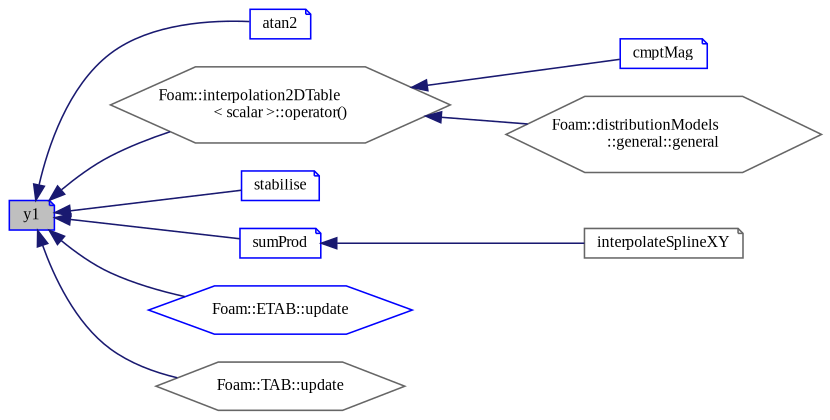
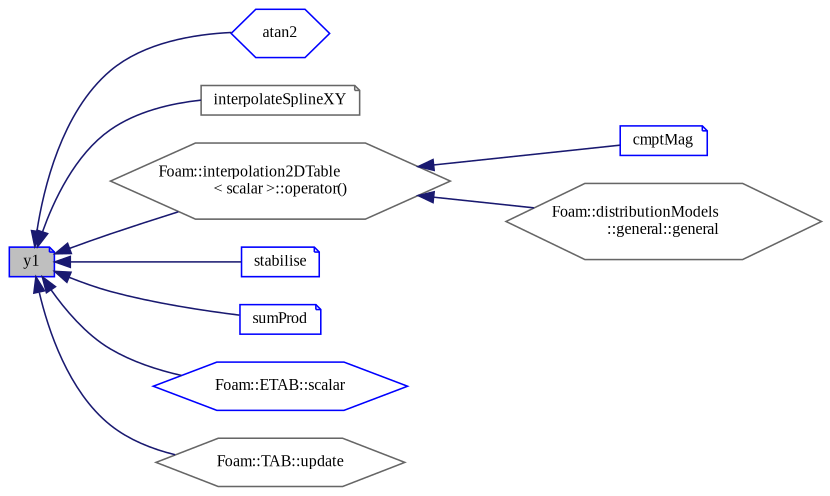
node "atan2": shape note -> hexagon
edge "interpolateSplineXY" -> "sumProd": now "interpolateSplineXY" -> "y1"
node "Foam::ETAB::update": label "Foam::ETAB::update" -> "Foam::ETAB::scalar"
